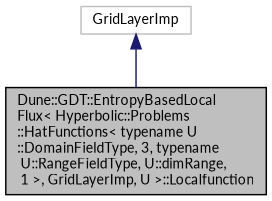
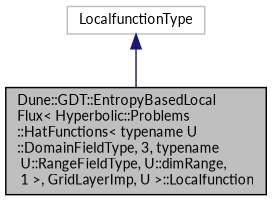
node "GridLayerImp": label "GridLayerImp" -> "LocalfunctionType"
